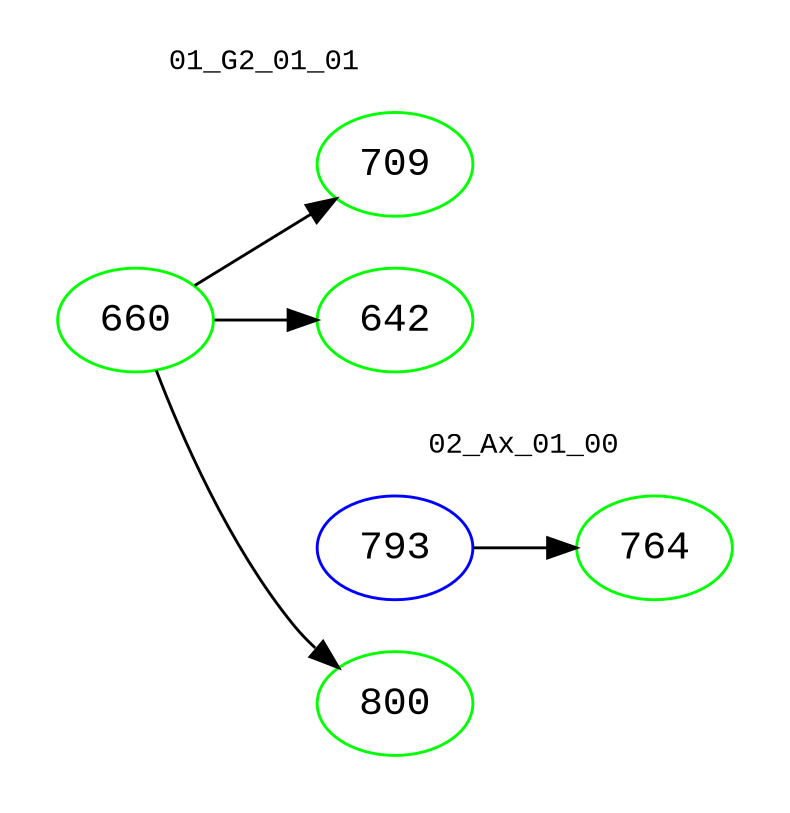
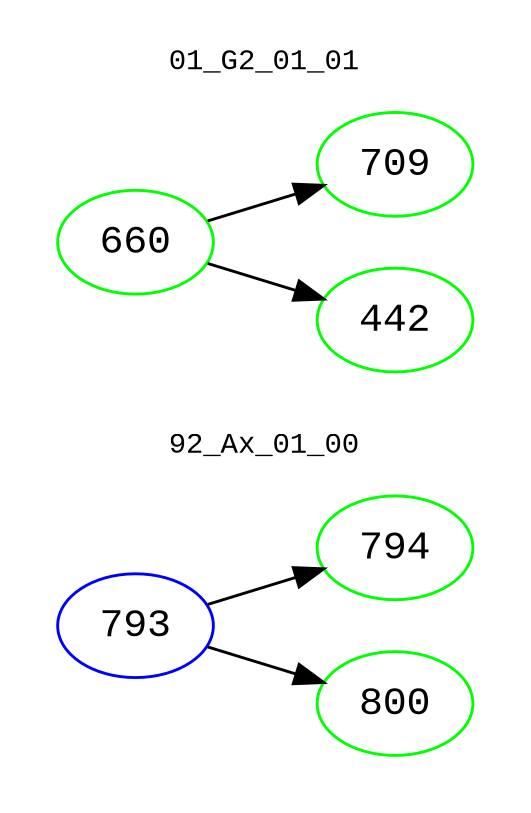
node "642": label "642" -> "442"
cluster "02_Ax_01_00": label "02_Ax_01_00" -> "92_Ax_01_00"
edge "660" -> "800": now "793" -> "800"
node "764": label "764" -> "794"
